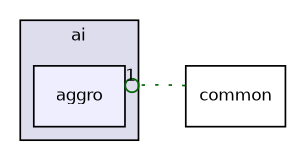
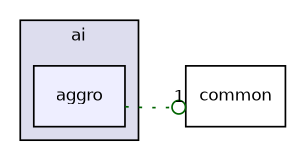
edge "common" -> "aggro": reversed
